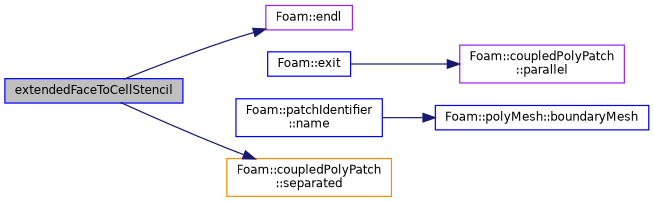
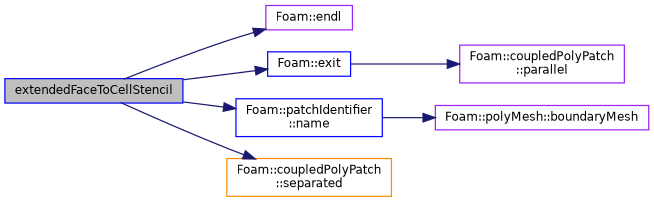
edge "extendedFaceToCellStencil" -> "Foam::exit": added
edge "extendedFaceToCellStencil" -> "Foam::patchIdentifier ::name": added
node "Foam::polyMesh::boundaryMesh": color blue -> purple
